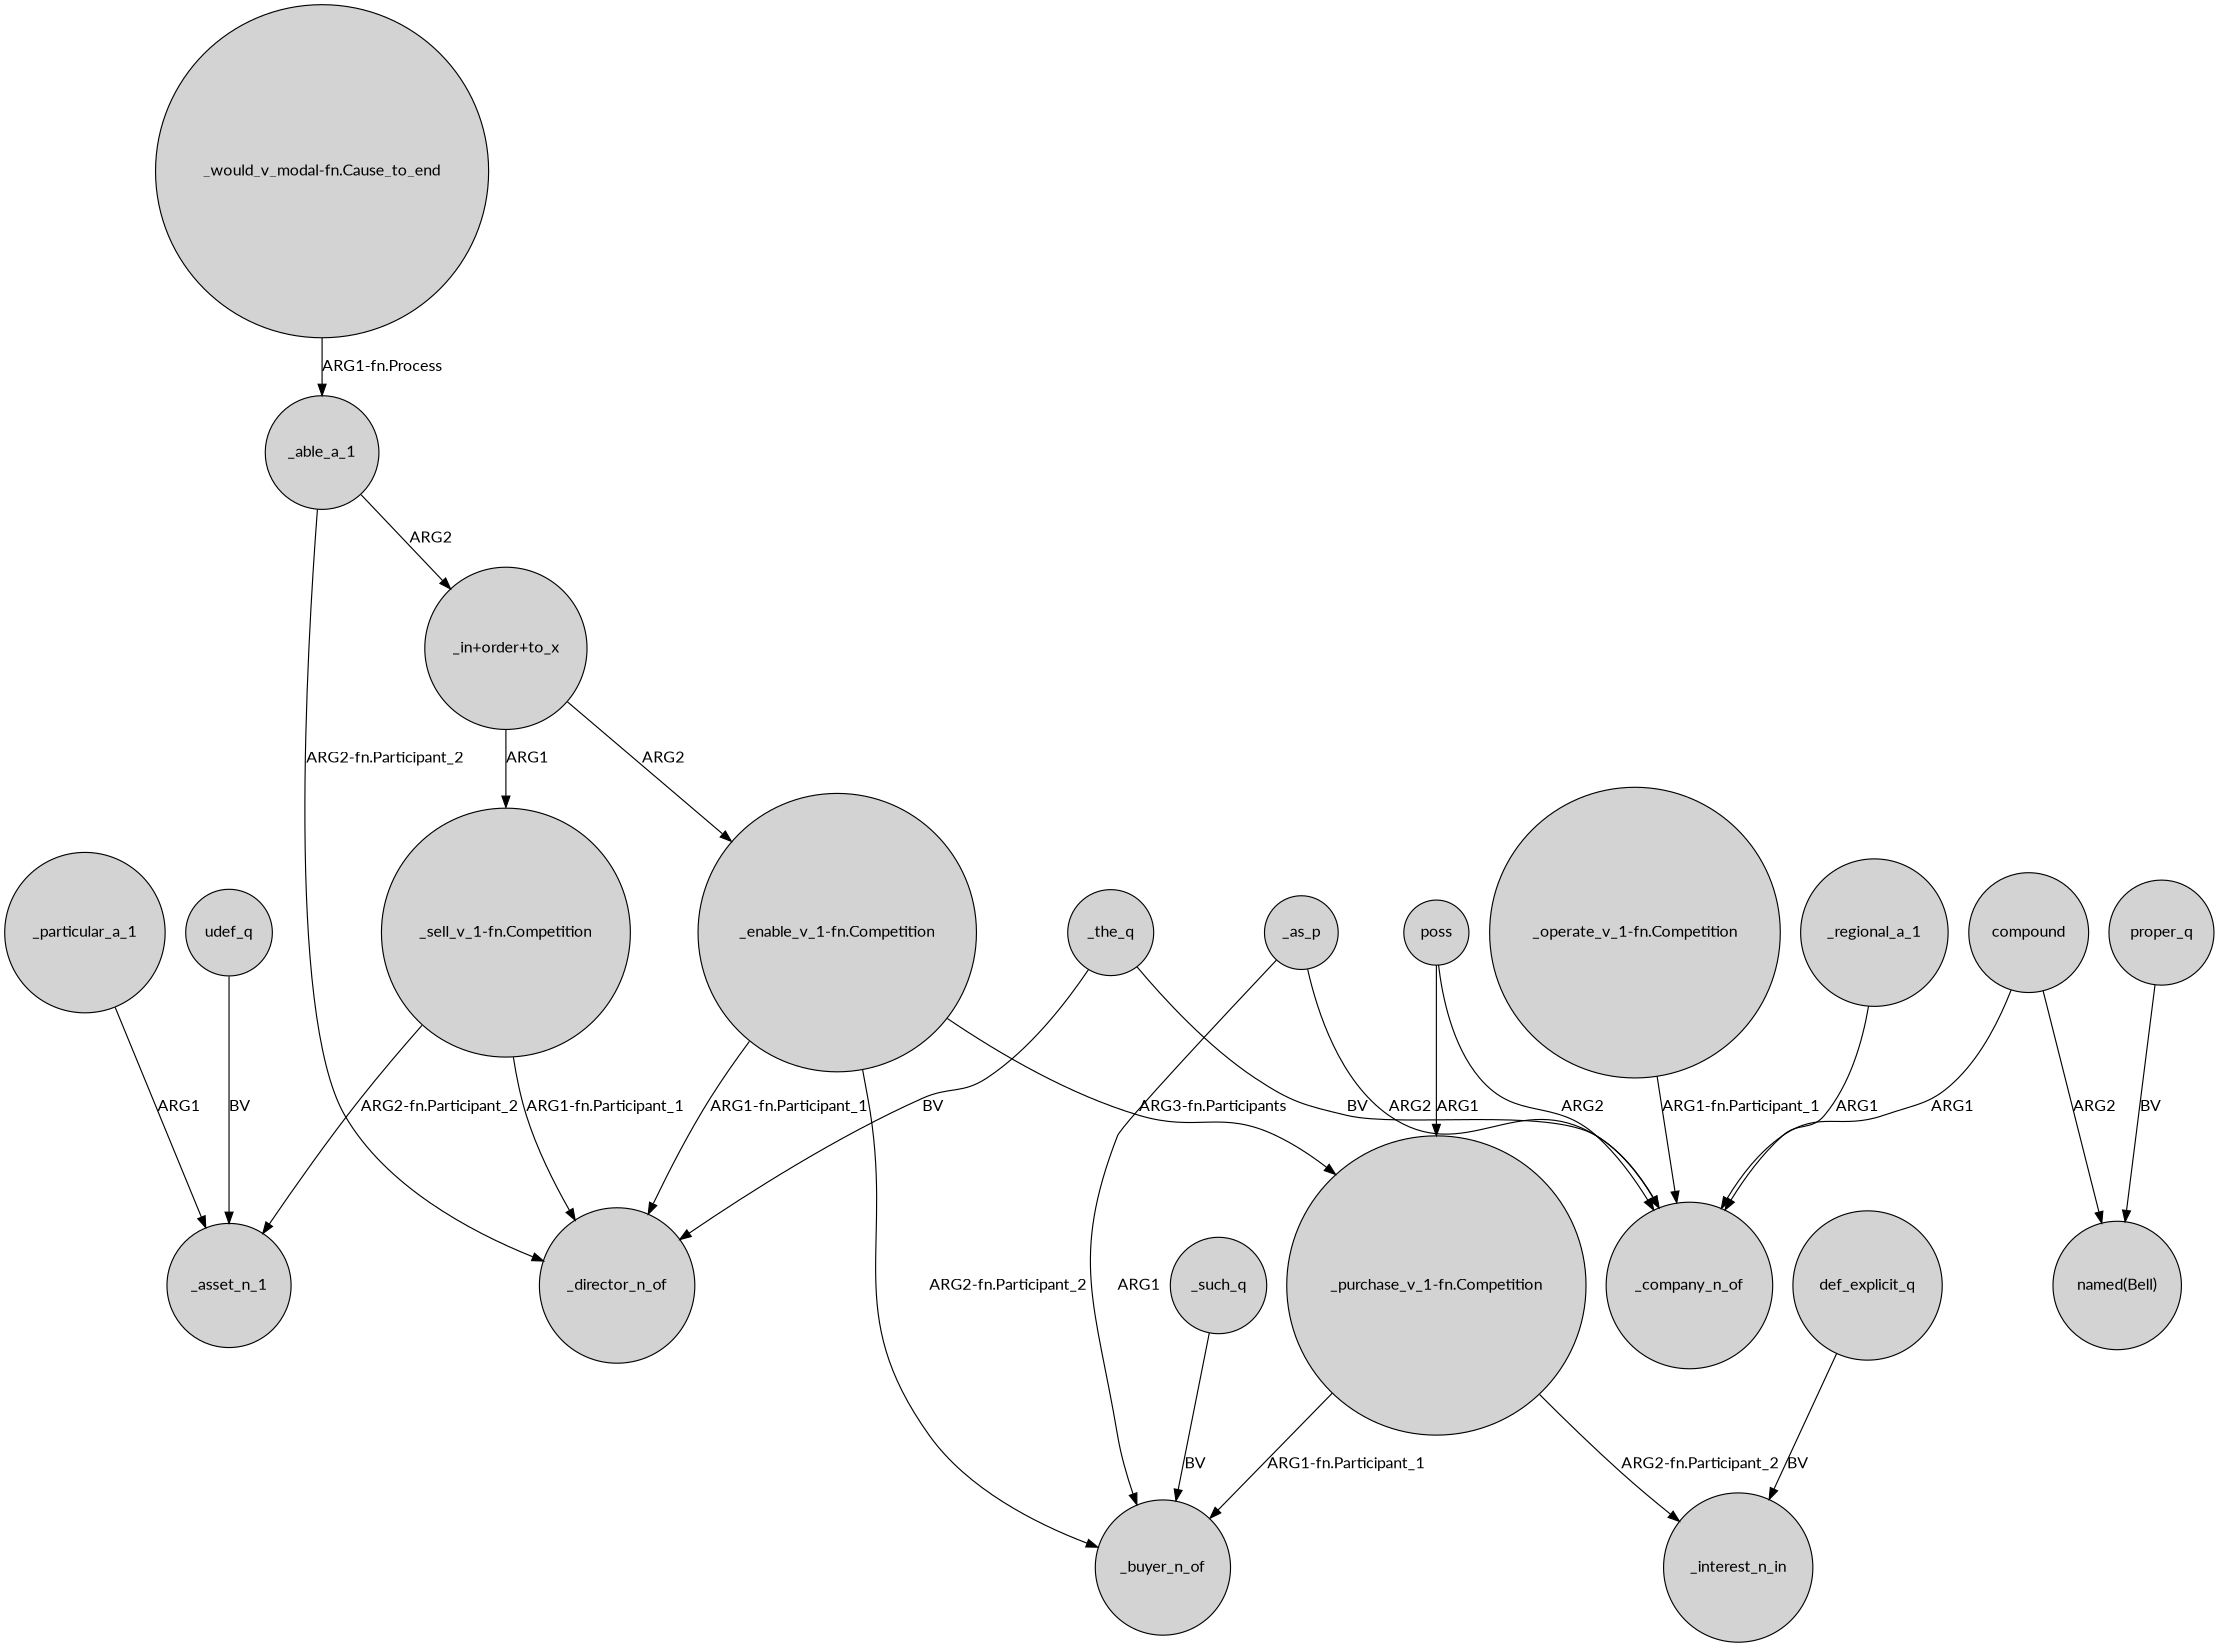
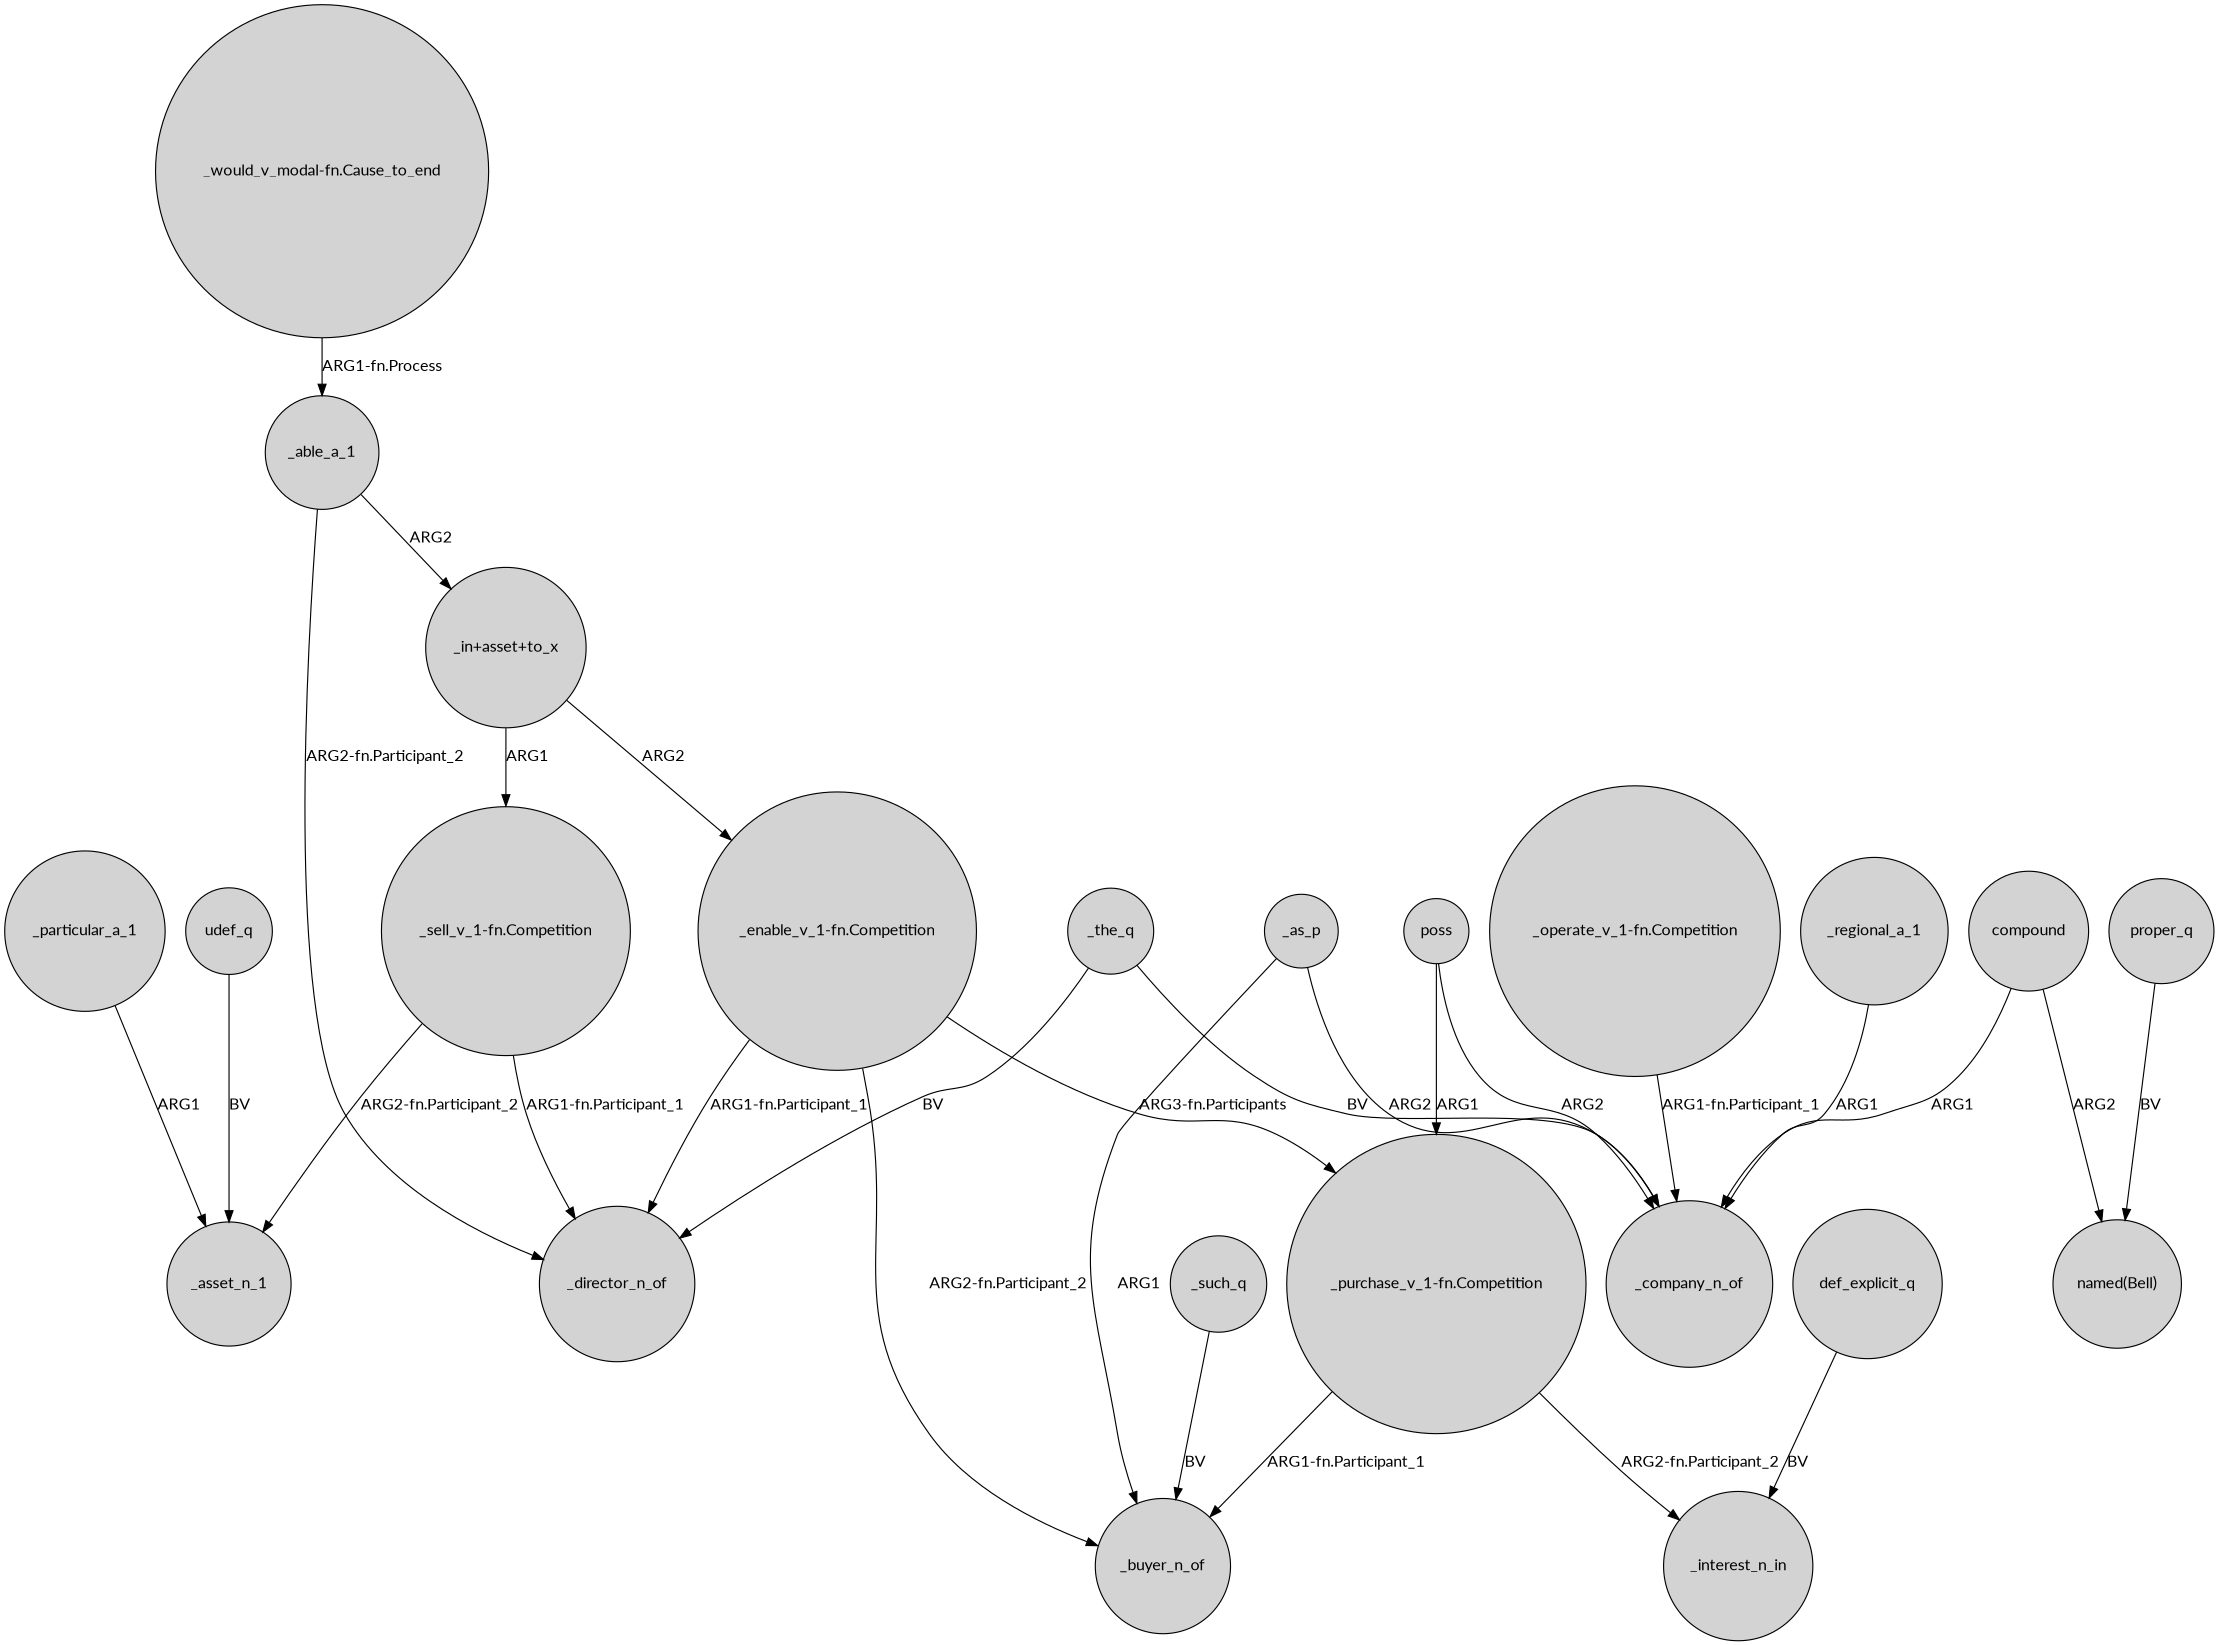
node "_in+order+to_x": label "_in+order+to_x" -> "_in+asset+to_x"
